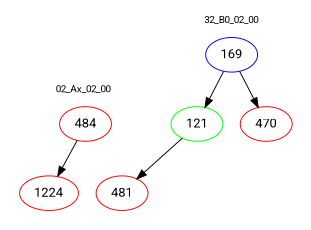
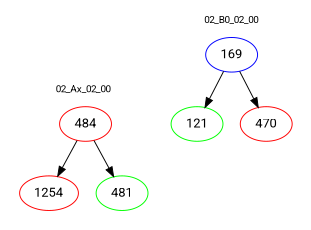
cluster "32_B0_02_00": label "32_B0_02_00" -> "02_B0_02_00"
edge "121" -> "481": now "484" -> "481"
node "1224": label "1224" -> "1254"
node "481": color red -> green
